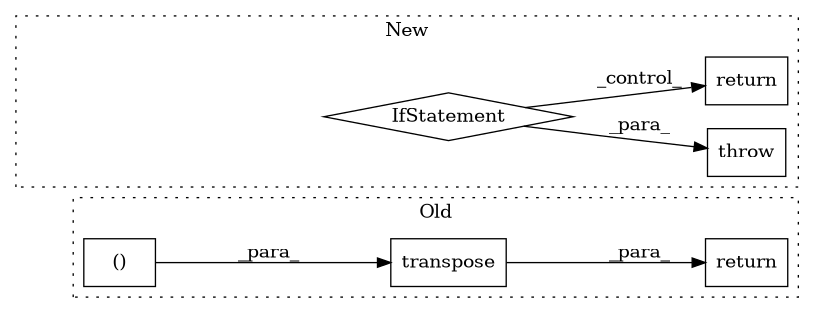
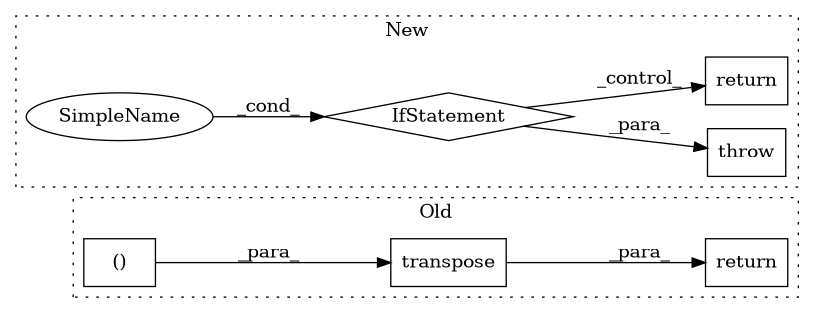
node "SimpleName": added
